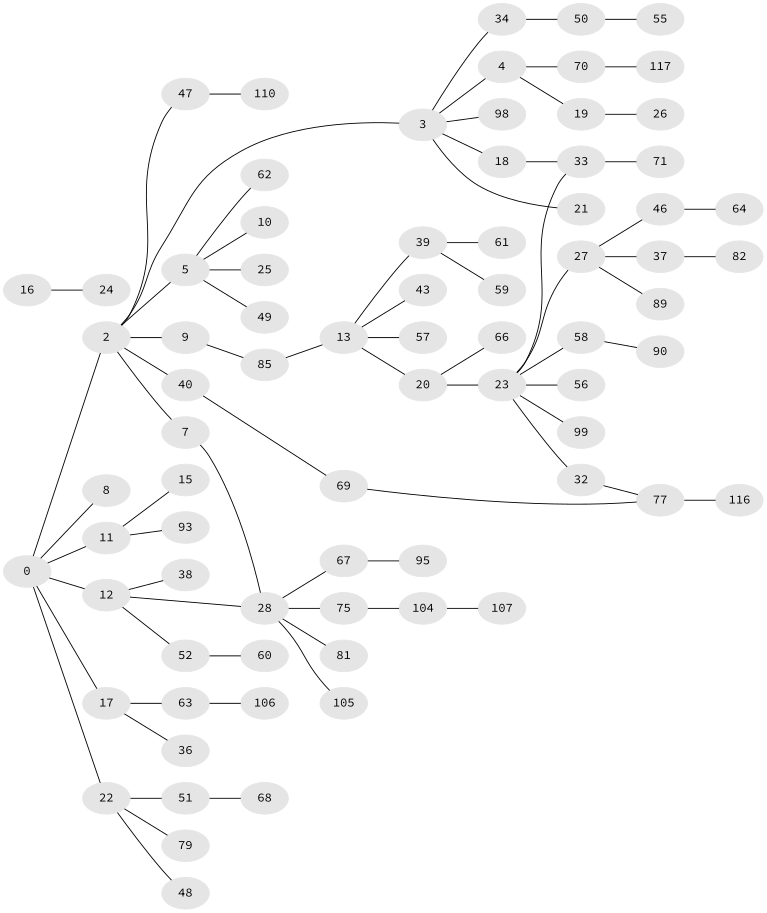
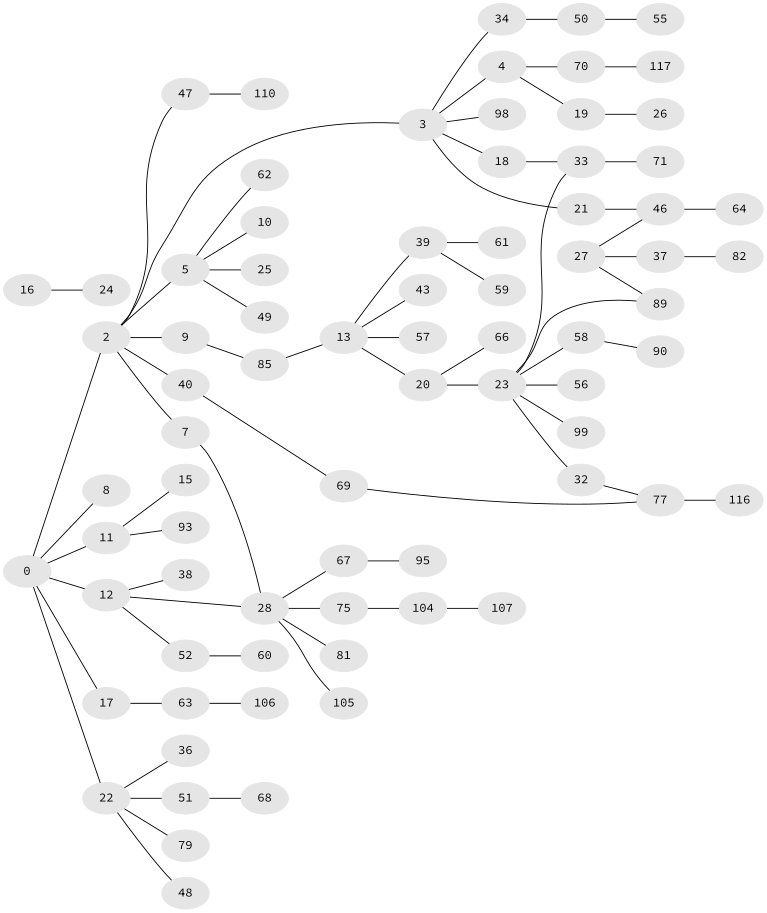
edge "21" -- "46": added
edge "27" -- "23": now "89" -- "23"
edge "17" -- "36": now "22" -- "36"
